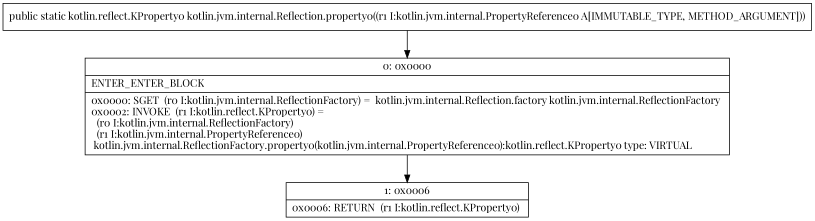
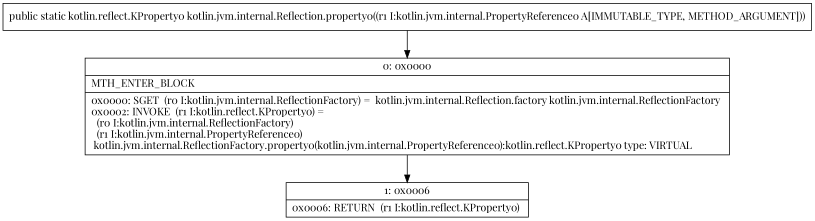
node "0: 0x0000": text "ENTER_ENTER_BLOCK" -> "MTH_ENTER_BLOCK"
